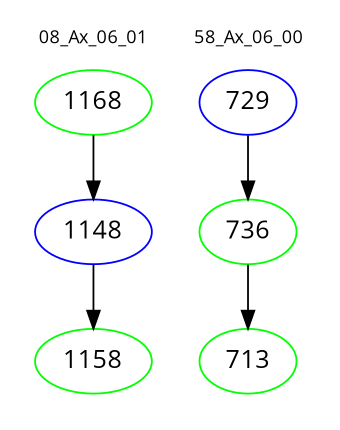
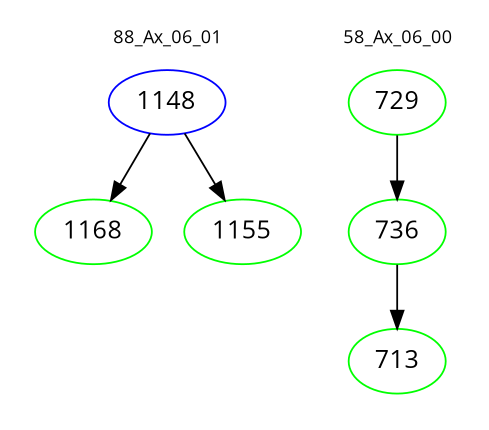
cluster "08_Ax_06_01": label "08_Ax_06_01" -> "88_Ax_06_01"
node "729": color blue -> green
edge "1168" -> "1148": reversed
node "1158": label "1158" -> "1155"
